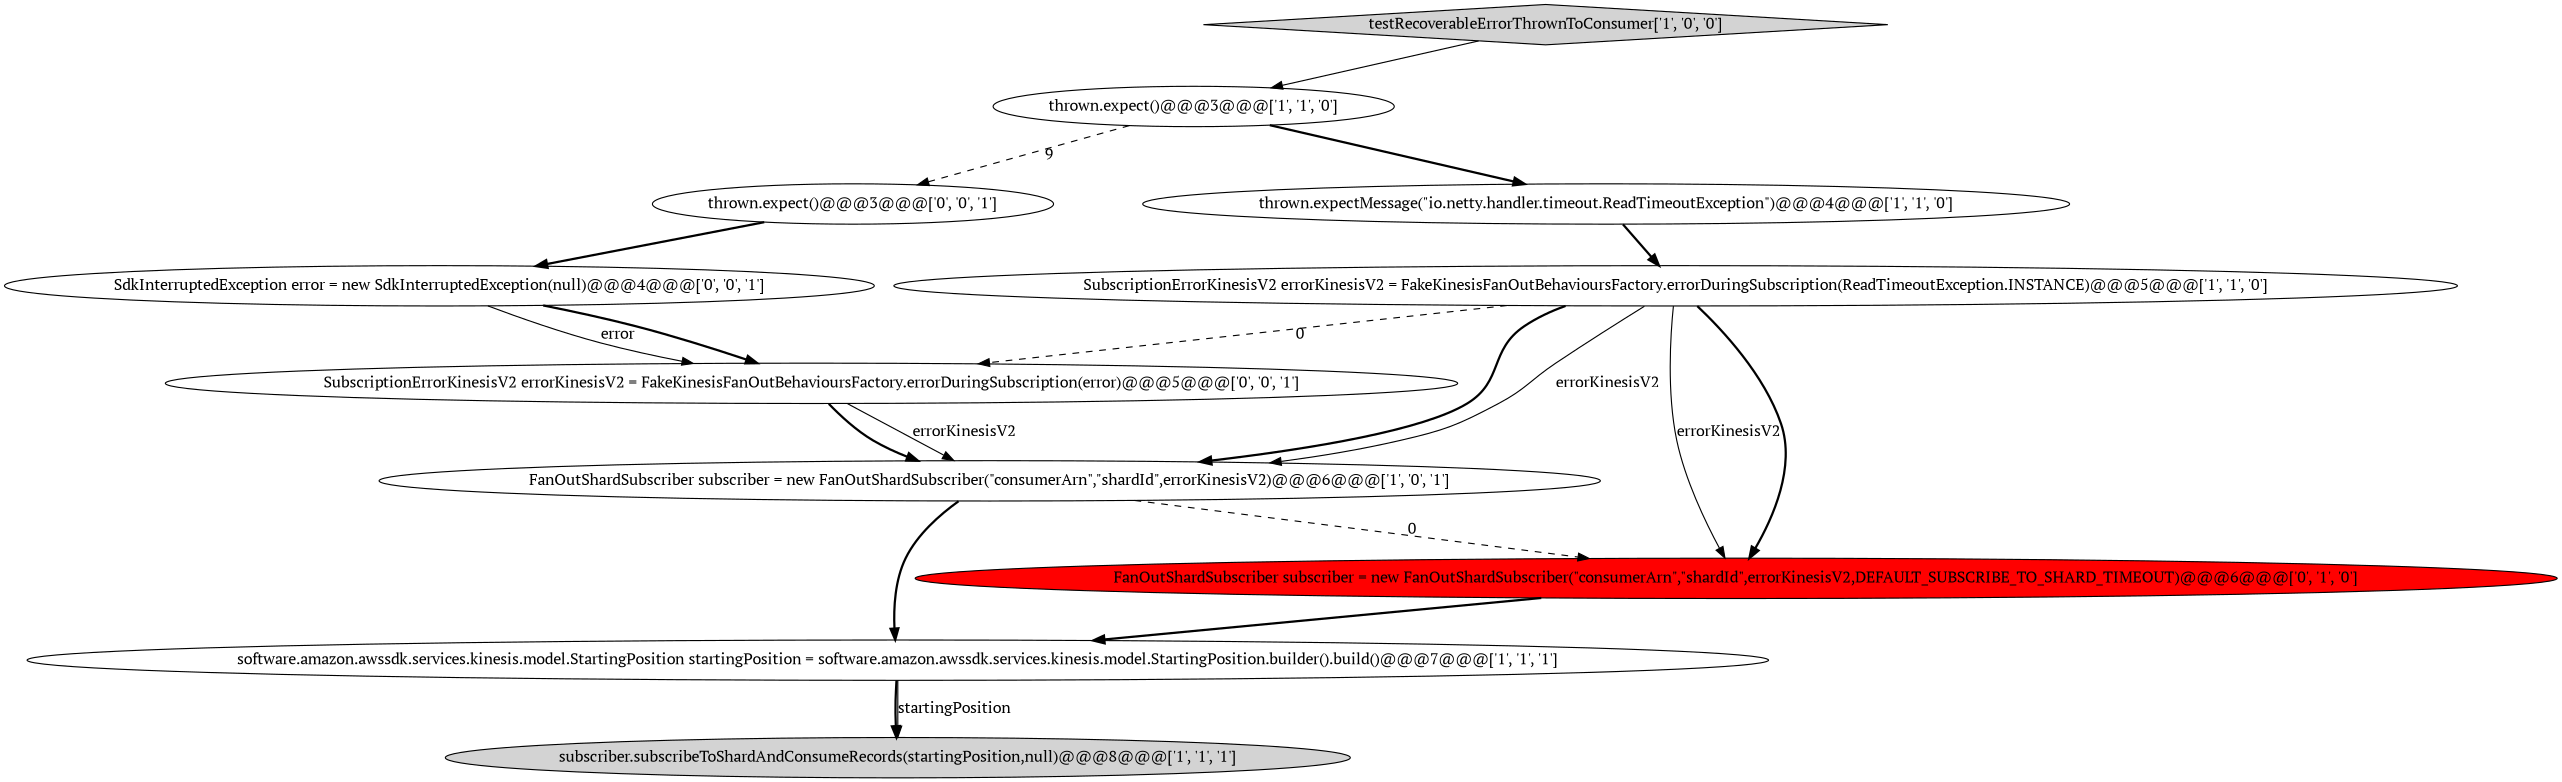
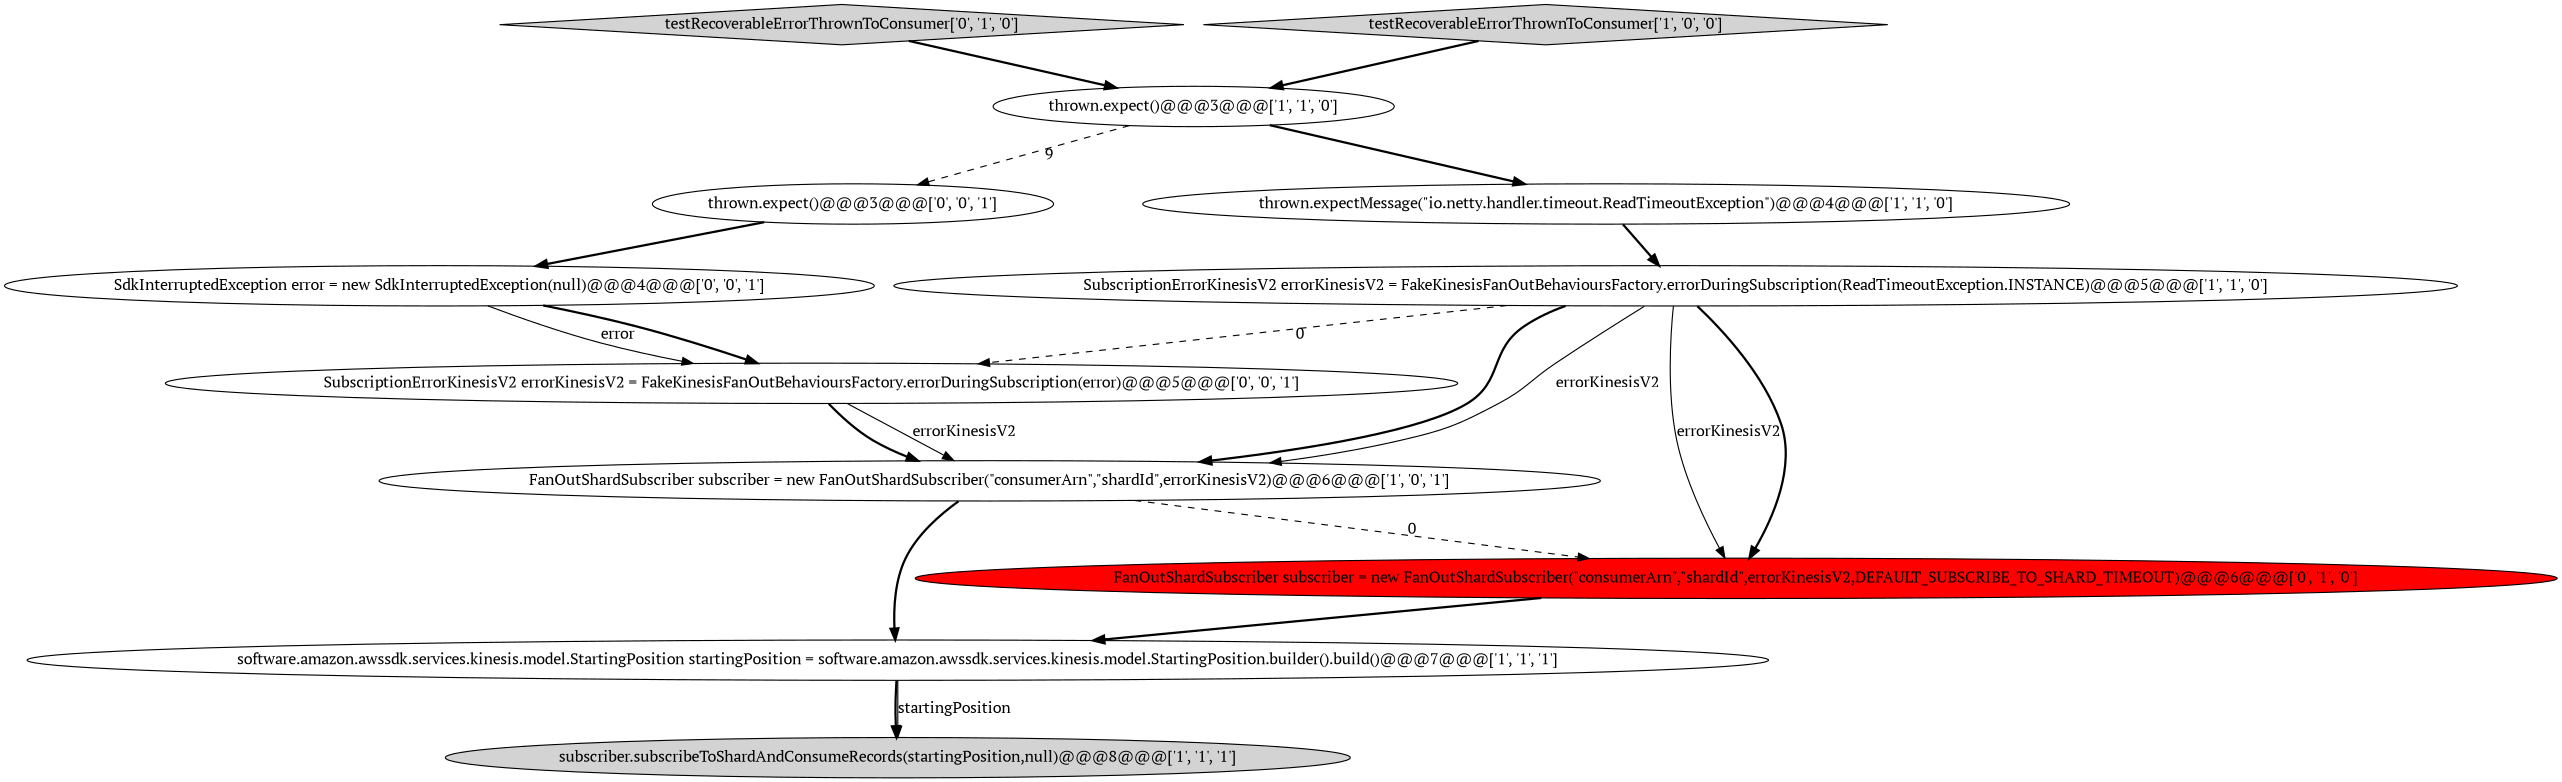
node "testRecoverableErrorThrownToConsumer['0', '1', '0']": added
edge "testRecoverableErrorThrownToConsumer['1', '0', '0']" -> "thrown.expect()@@@3@@@['1', '1', '0']": style solid -> bold
